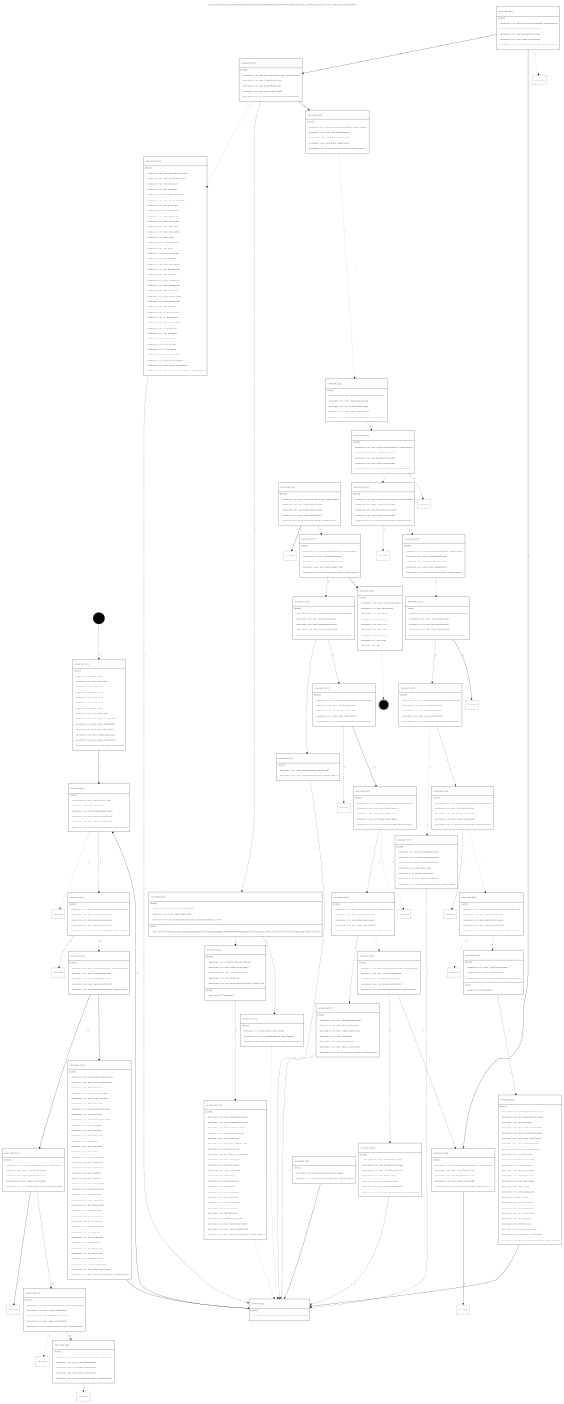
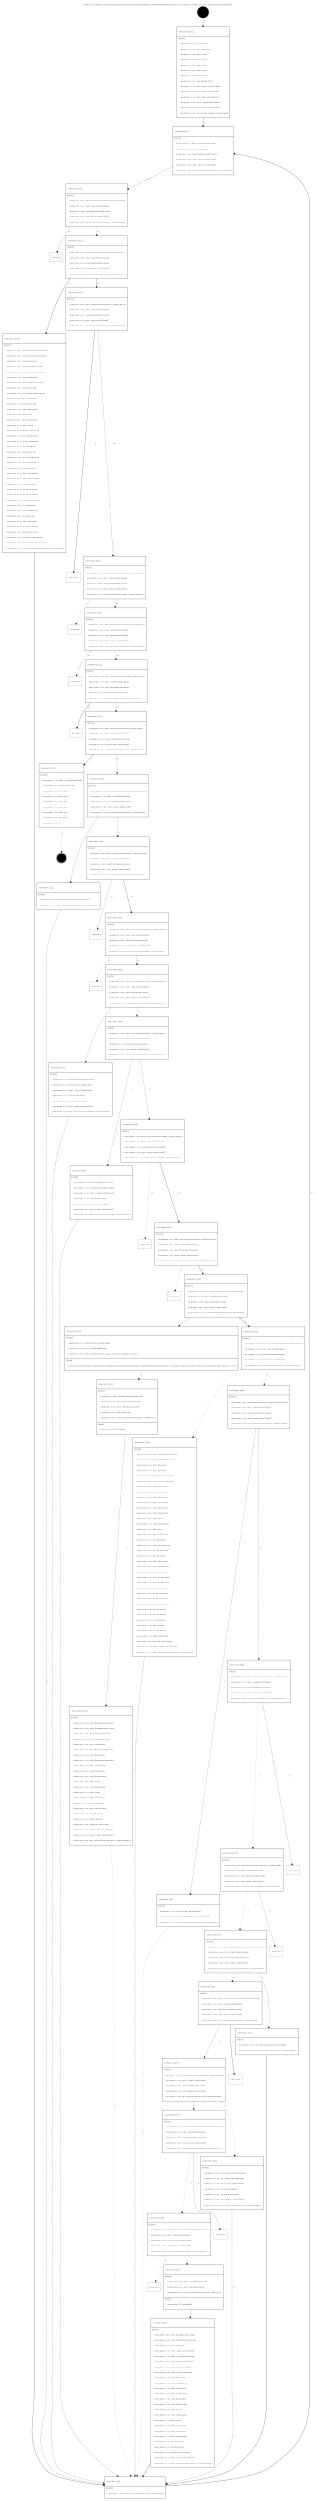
edge "0x4018c2 [25]" -> "0x401c34 [134]": now "0x4018db [25]" -> "0x401c34 [134]"
edge "0x4018a9 [25]" -> "0x401890 [25]": reversed
edge "0x4017ce [22]" -> "0x4017e4 [22]": added, label "10"
node "0x401be3": removed
edge "0x401cba [15]" -> "0x401ec9 [19]": now "0x4018f4 [25]" -> "0x401ec9 [19]"
edge "0x401890 [25]" -> "0x4019fa": style solid -> dotted
edge "0x40193f [25]" -> "0x401bbc [12]": added, label "1"
